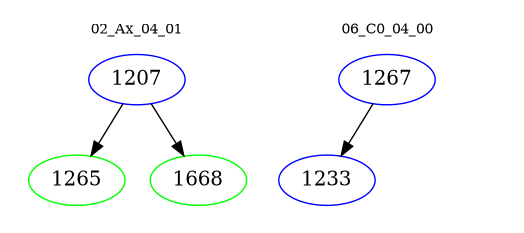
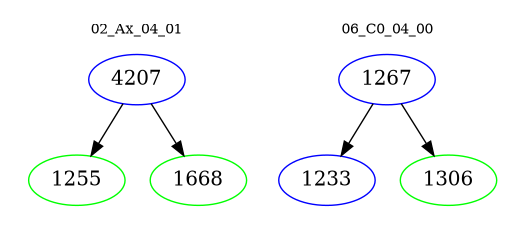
node "1207": label "1207" -> "4207"
node "1265": label "1265" -> "1255"
node "1306": added
